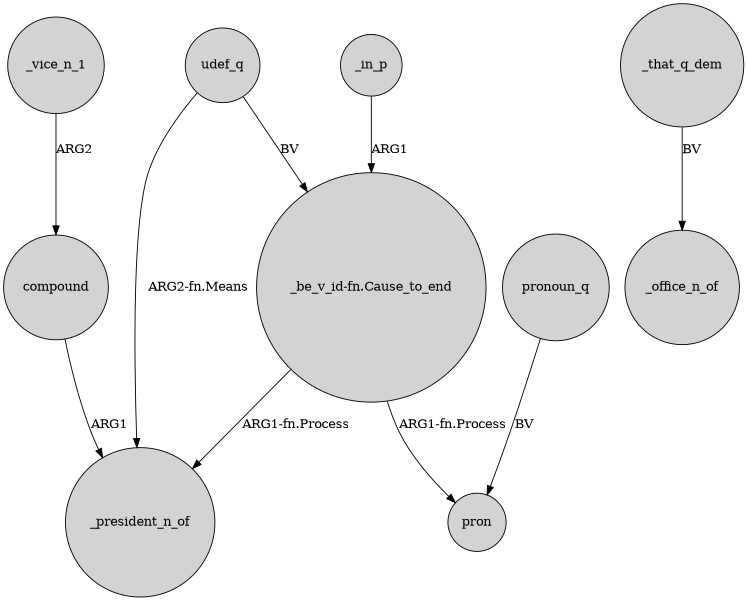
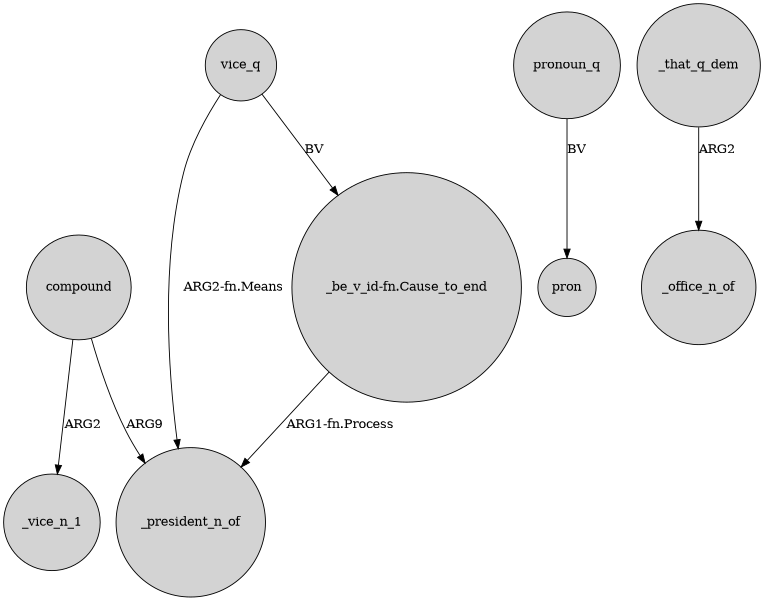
node "udef_q": label "udef_q" -> "vice_q"
node "_in_p": removed
edge "_that_q_dem" -> "_office_n_of": label "BV" -> "ARG2"
edge "_vice_n_1" -> "compound": reversed
edge "compound" -> "_president_n_of": label "ARG1" -> "ARG9"
edge "_be_v_id-fn.Cause_to_end" -> "pron": removed, label "ARG1-fn.Process"
